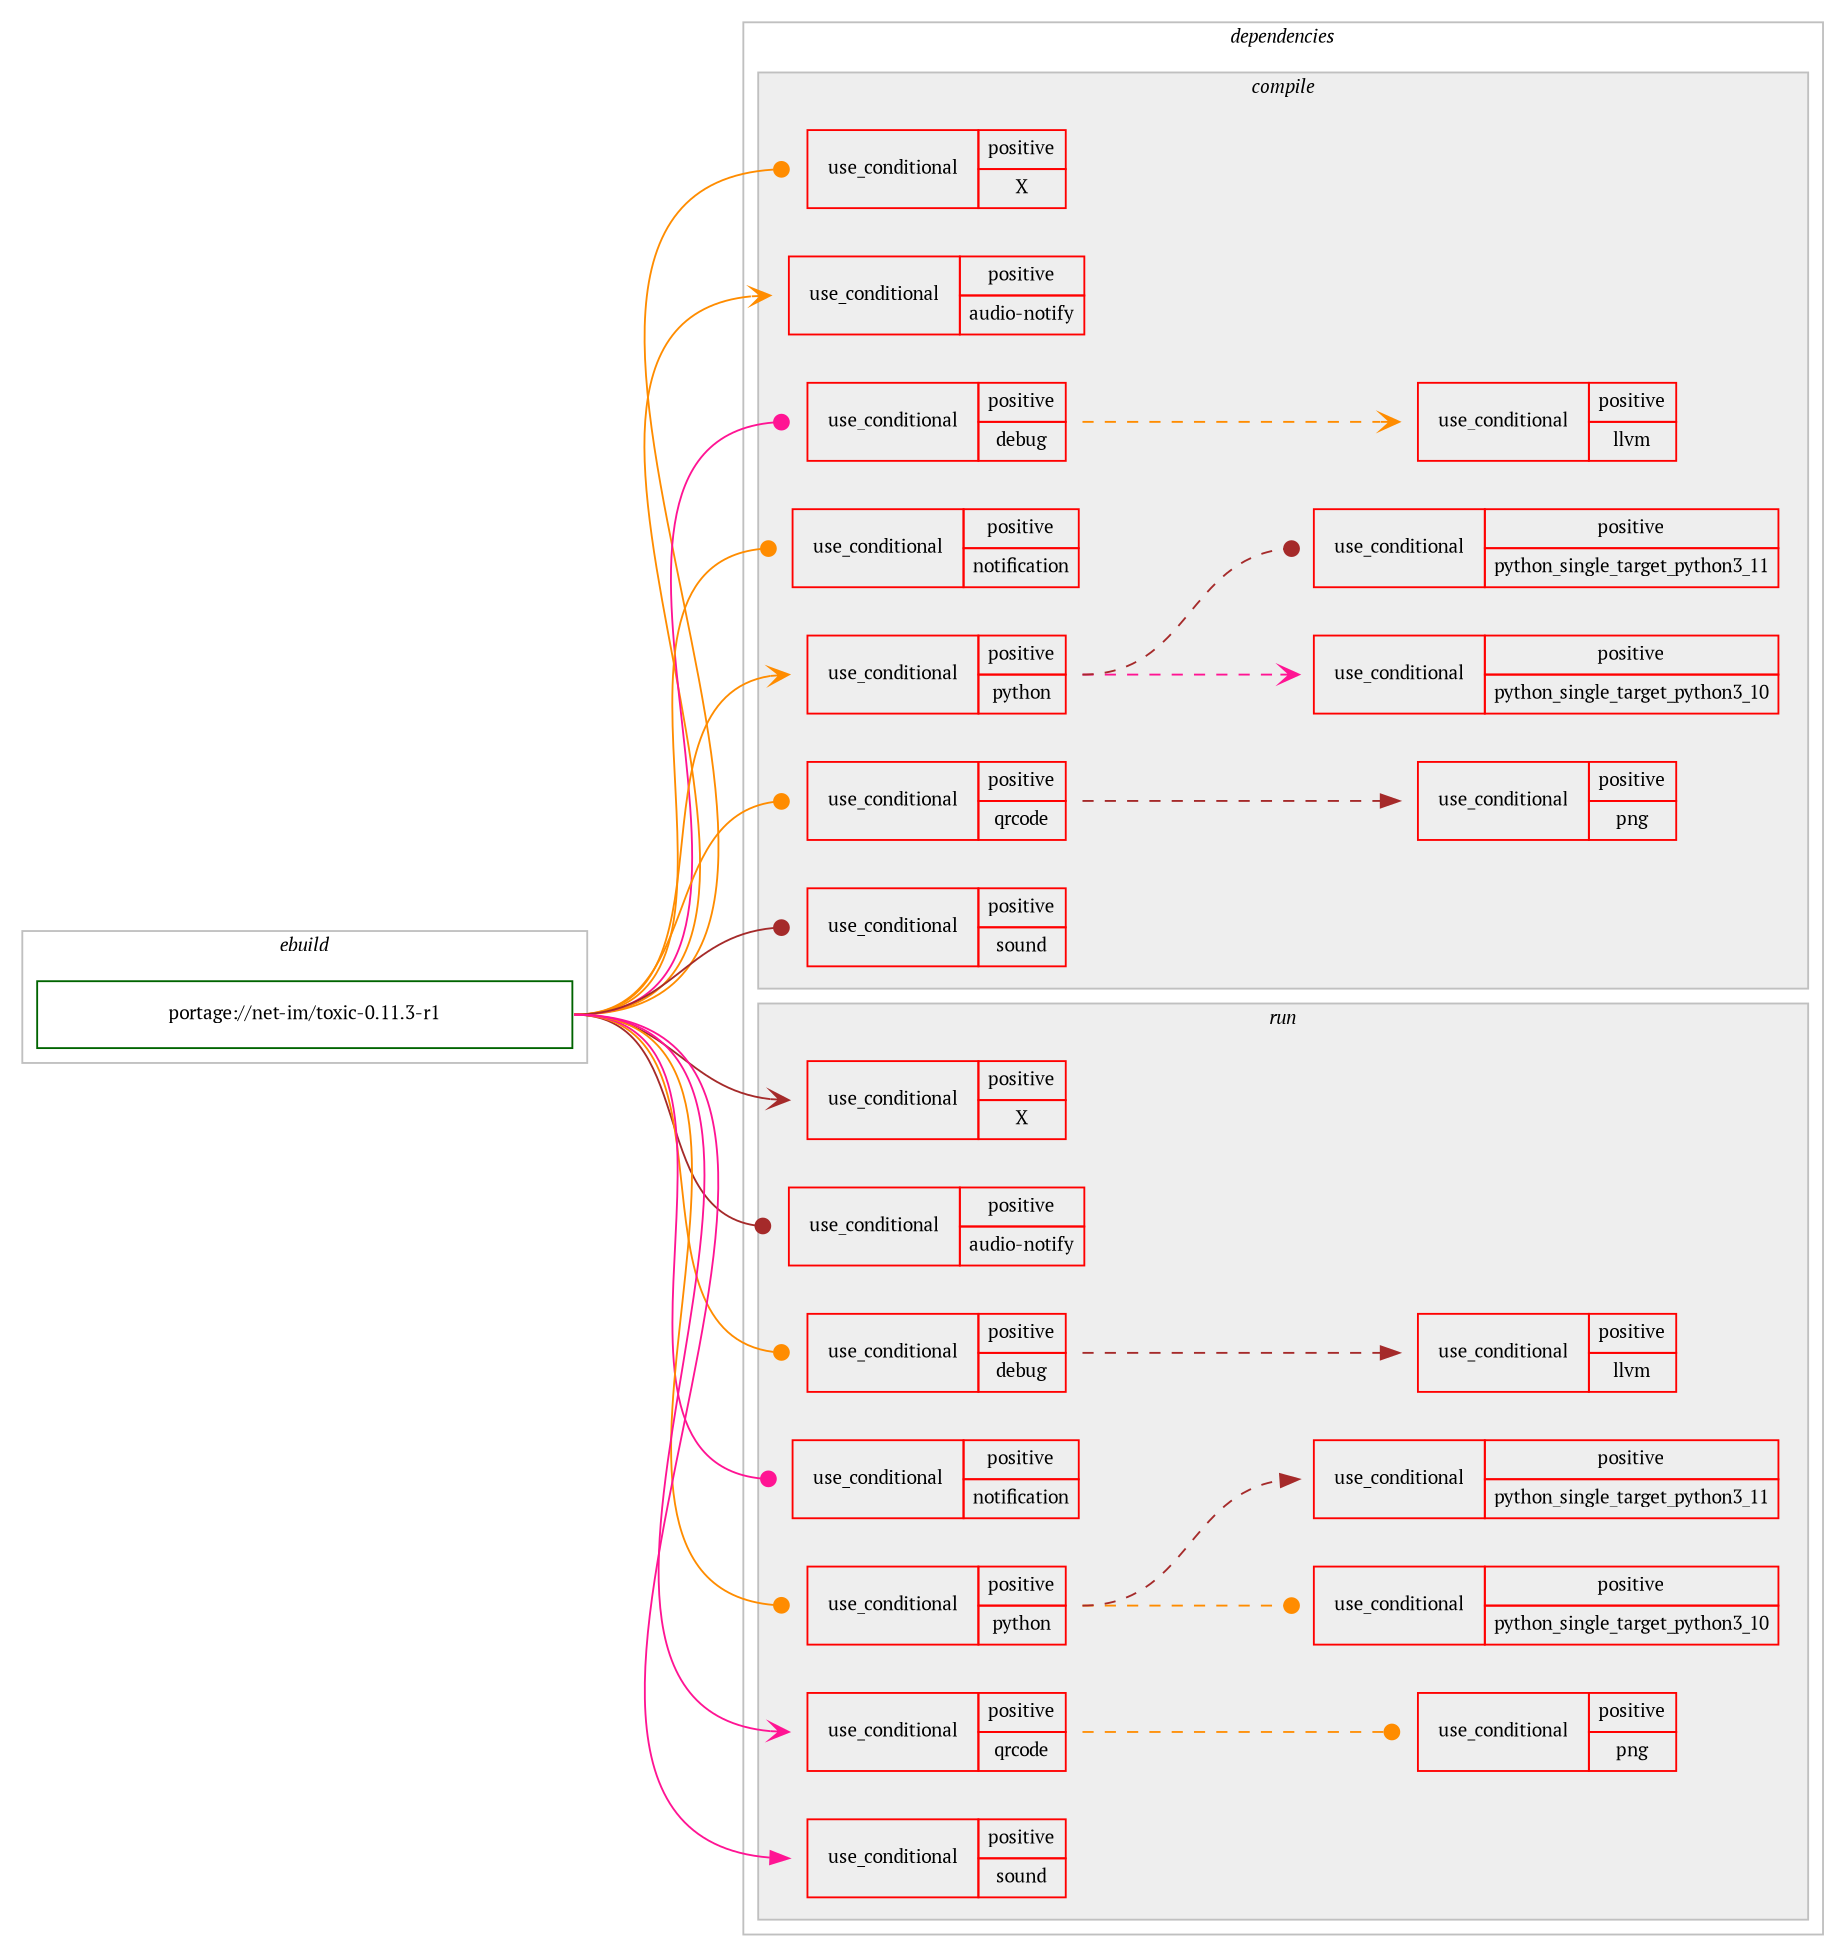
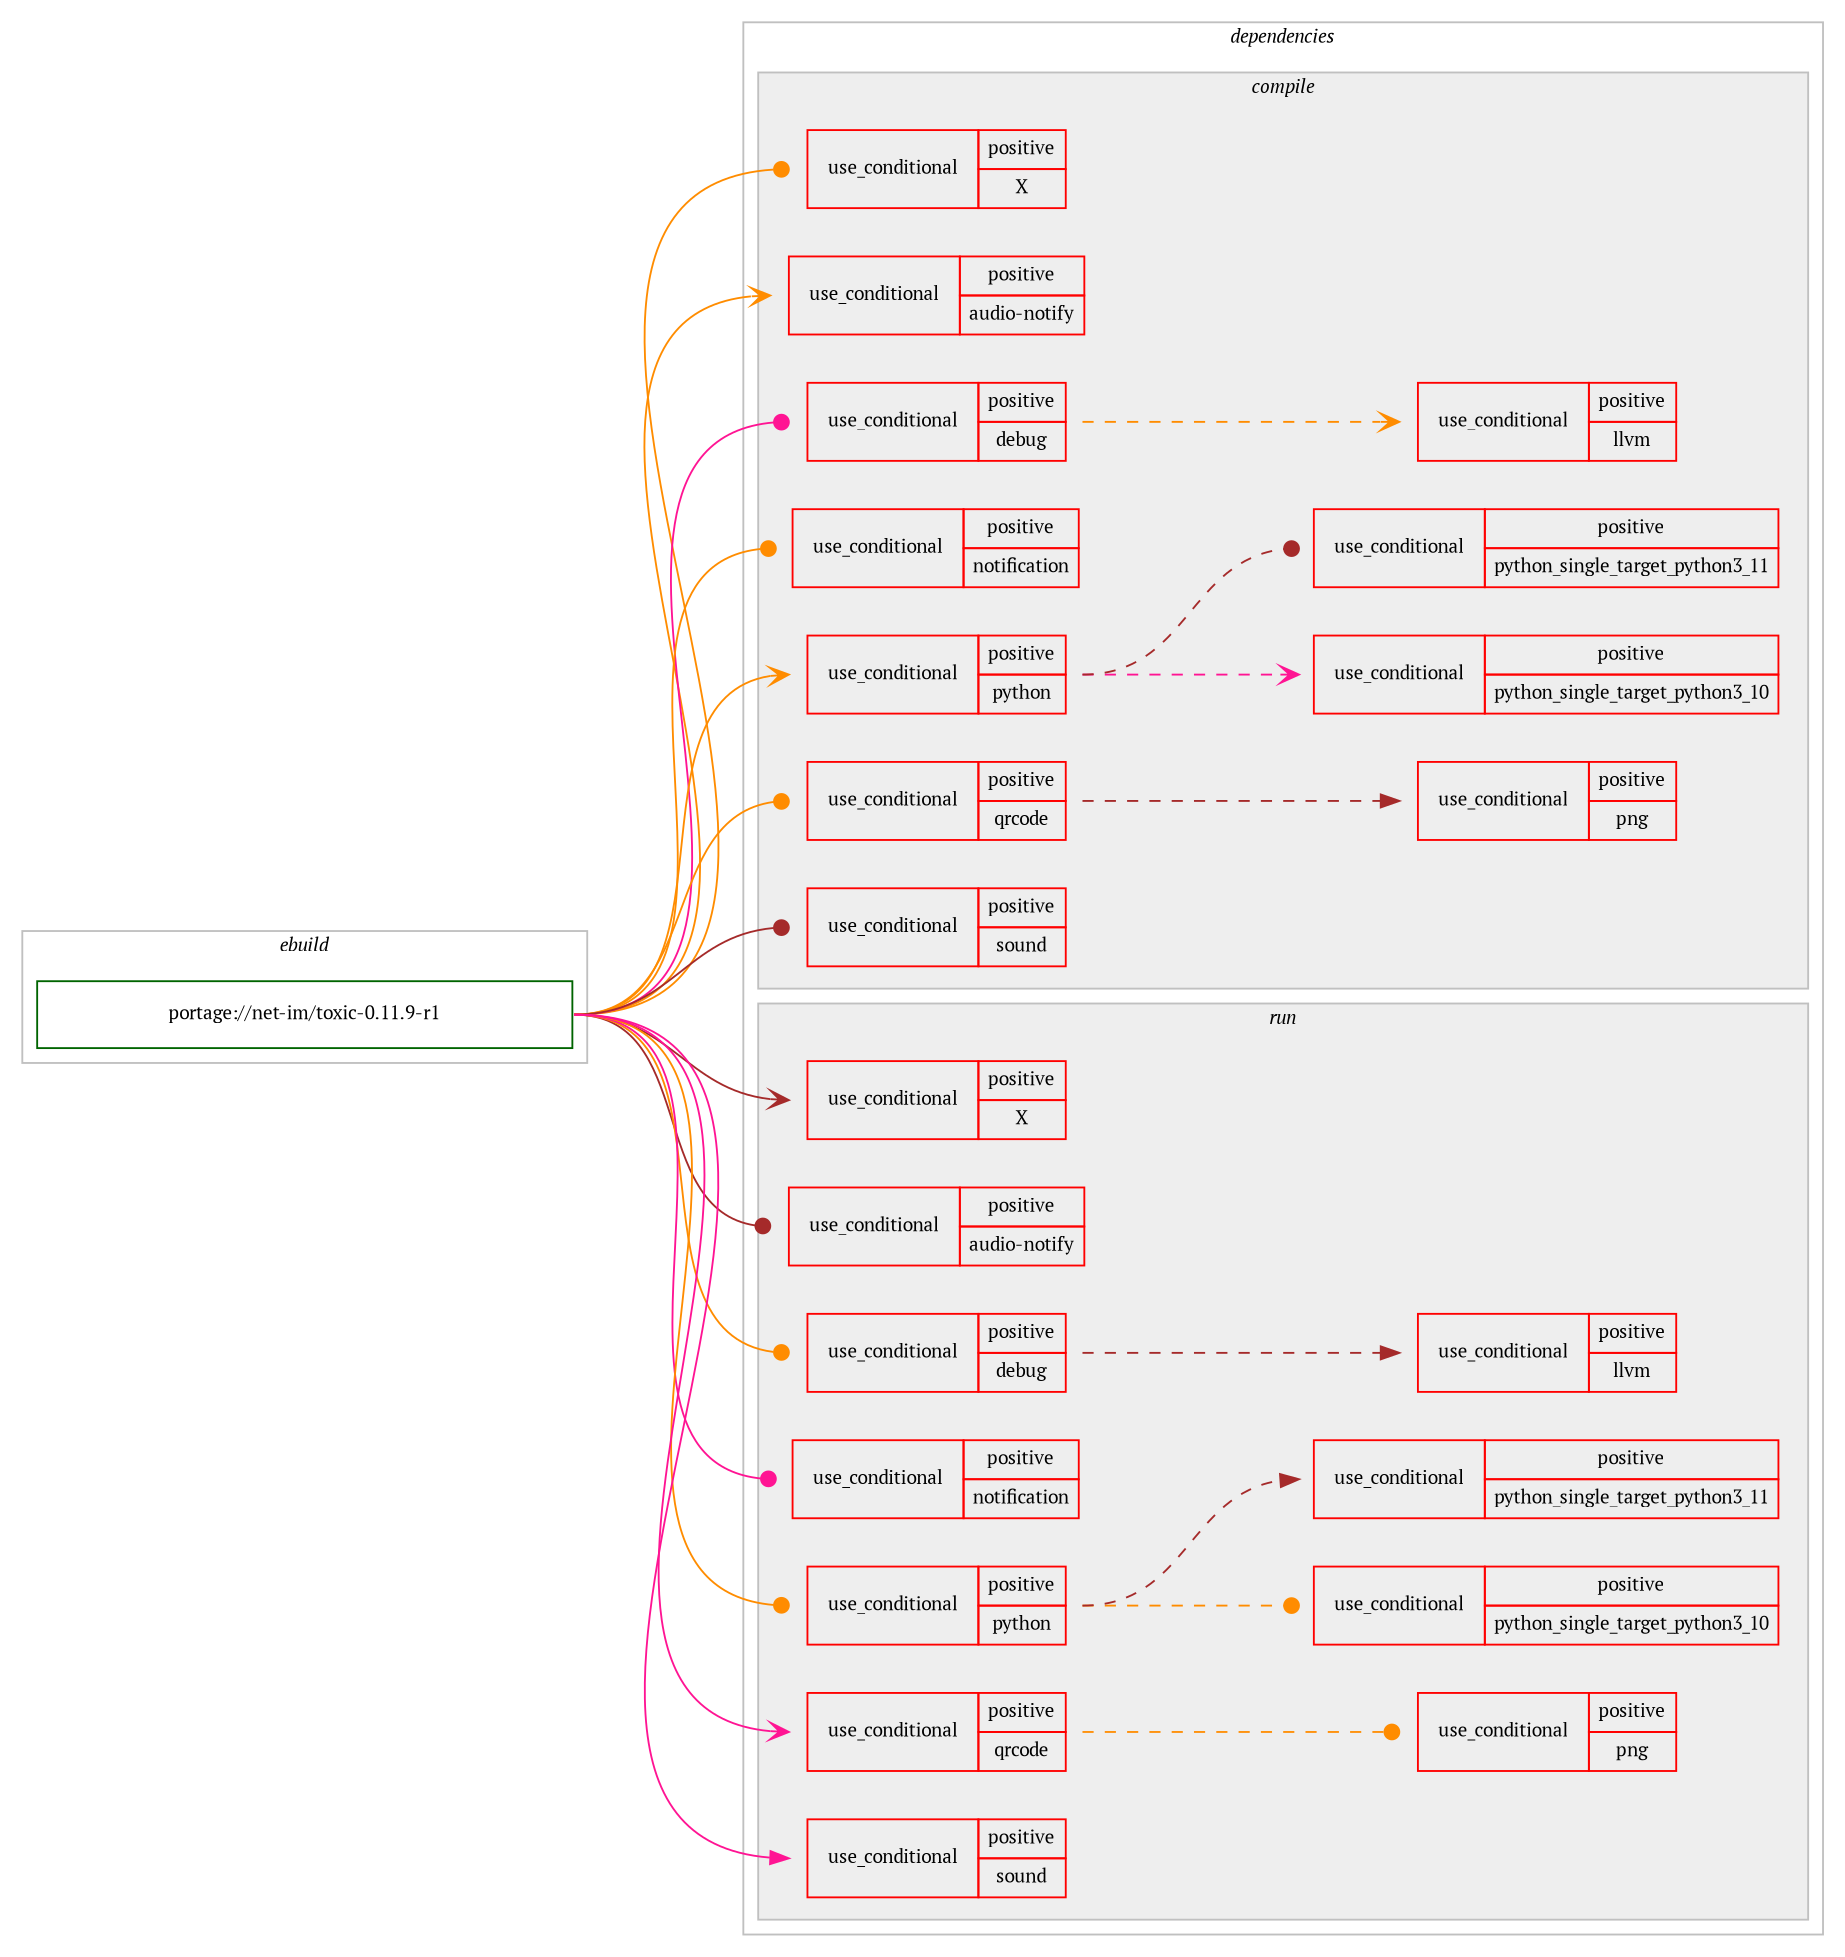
node "portage://net-im/toxic-0.11.3-r1": label "portage://net-im/toxic-0.11.3-r1" -> "portage://net-im/toxic-0.11.9-r1"
